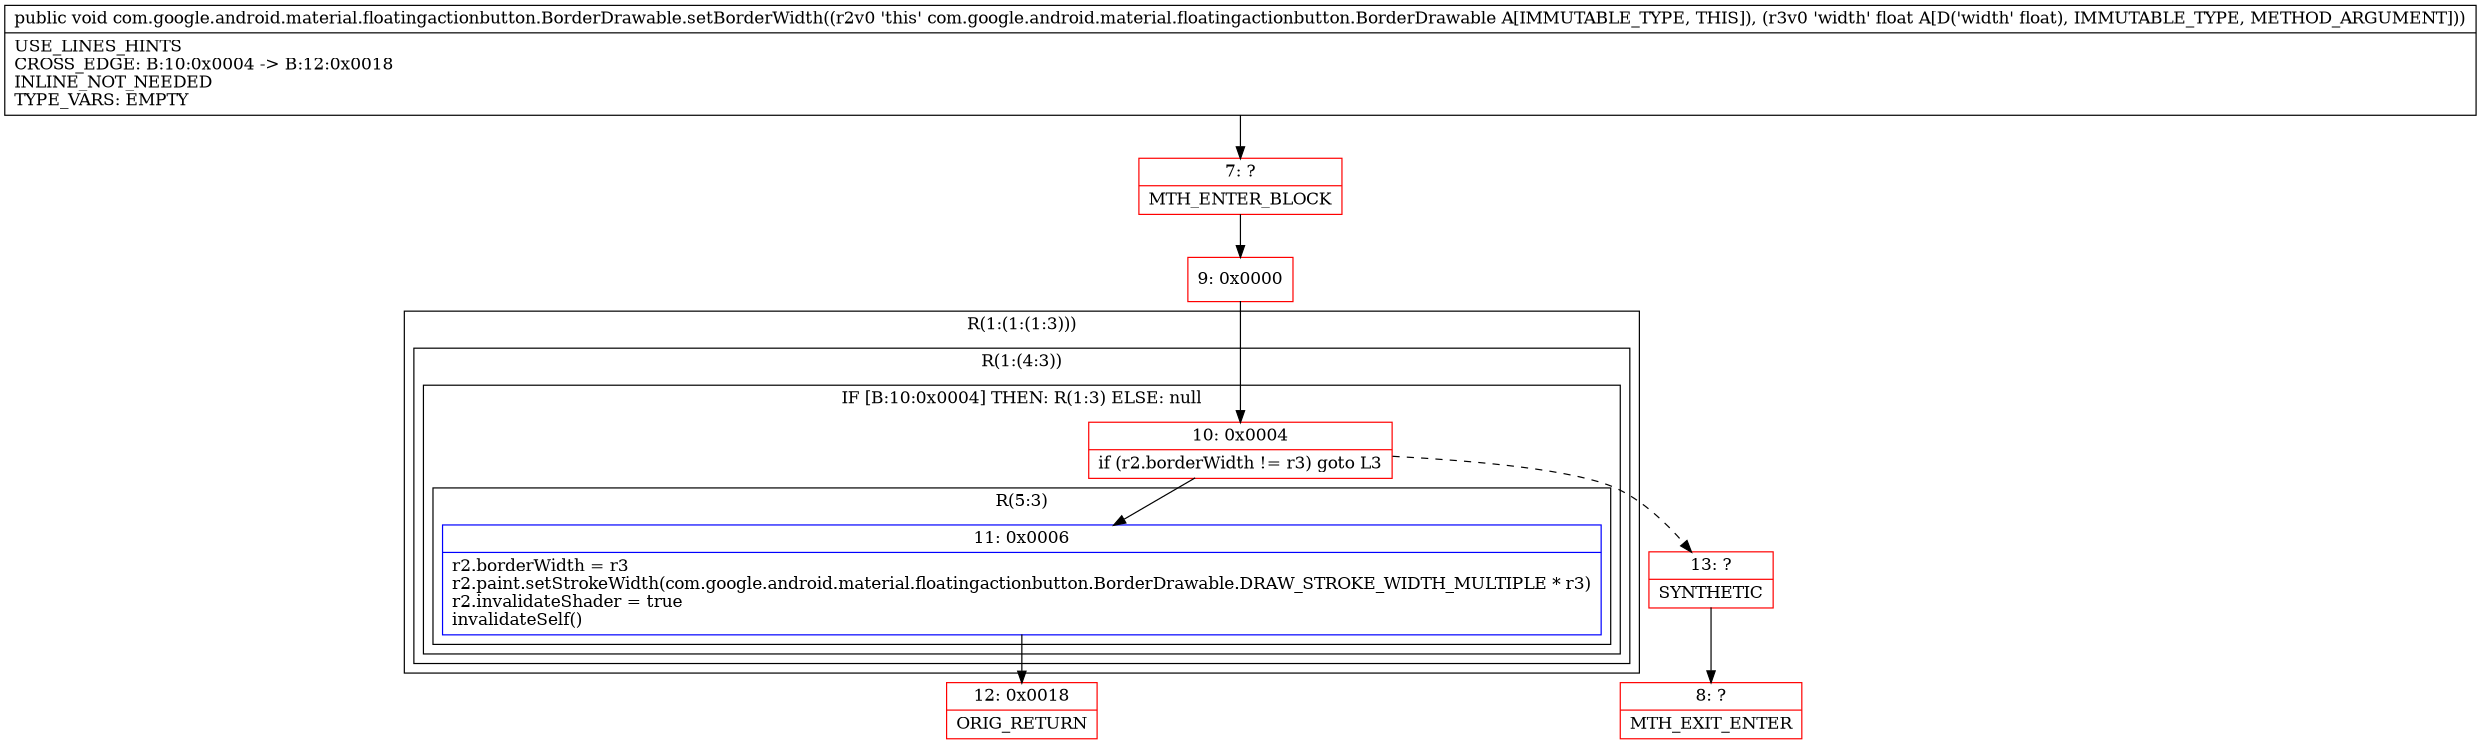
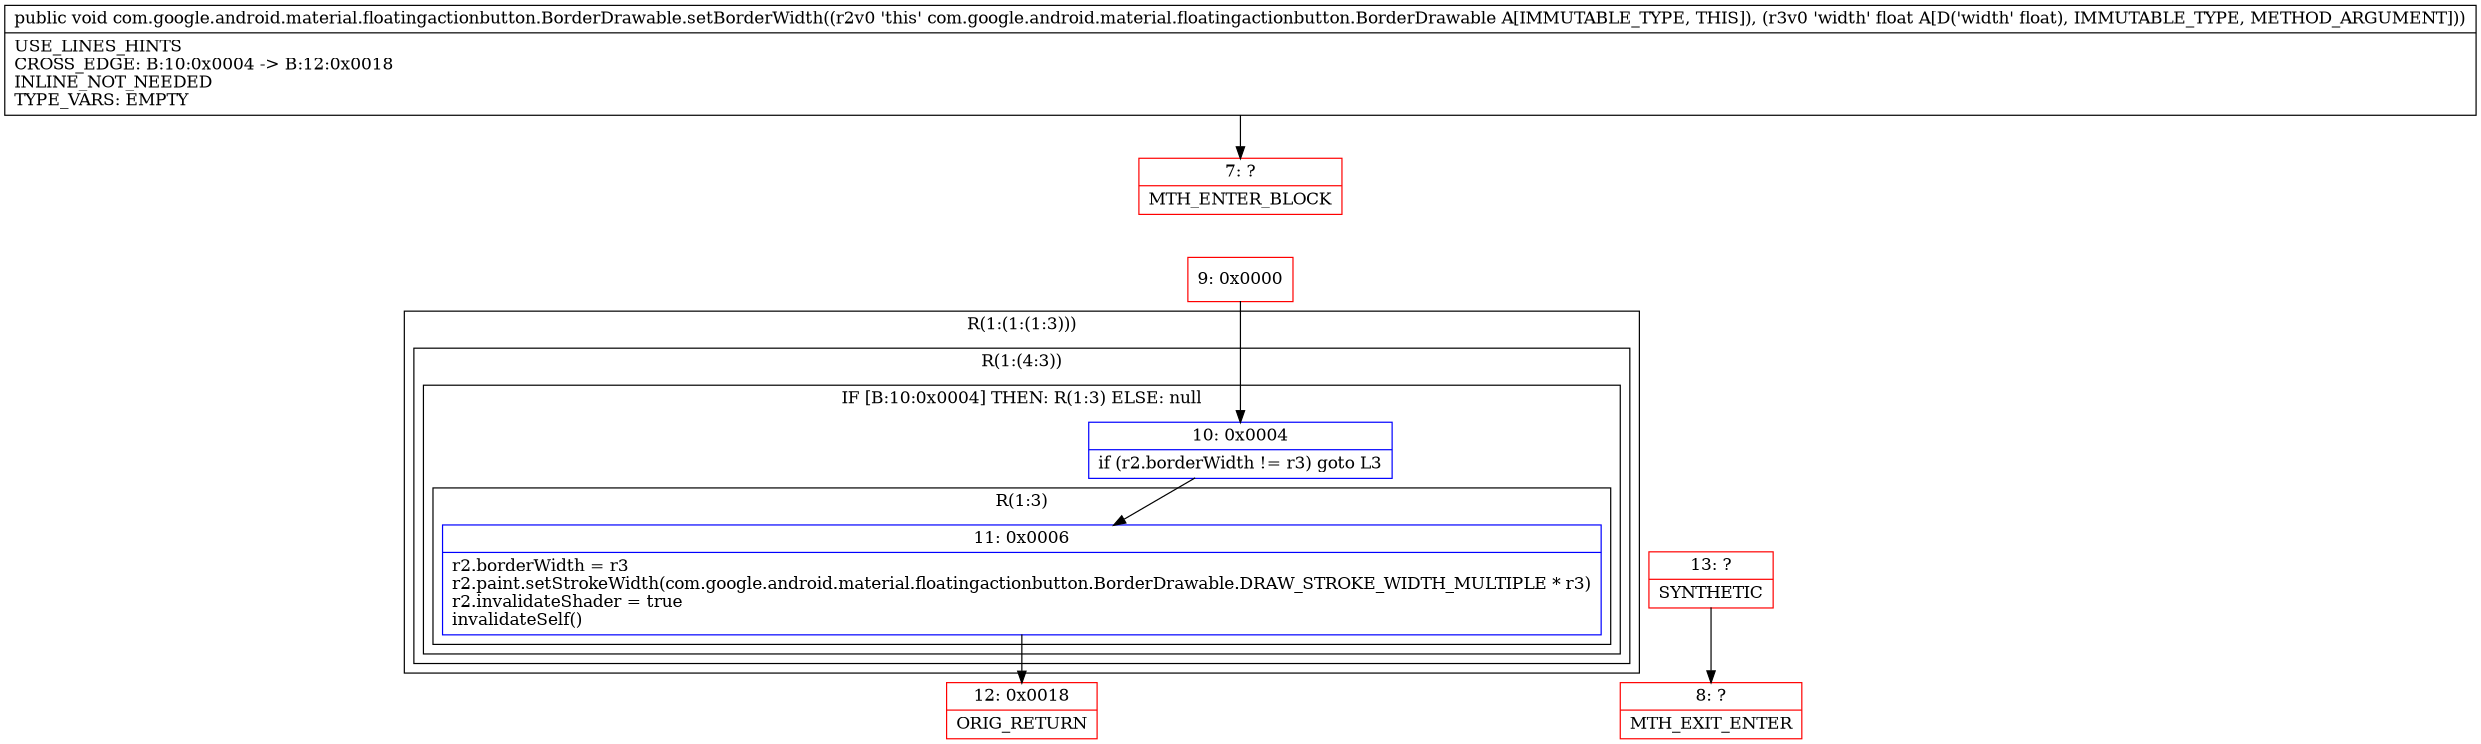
edge "7: ?" -> "9: 0x0000": removed
node "10: 0x0004": color red -> blue
edge "10: 0x0004" -> "13: ?": removed
cluster "R(5:3)": label "R(5:3)" -> "R(1:3)"
